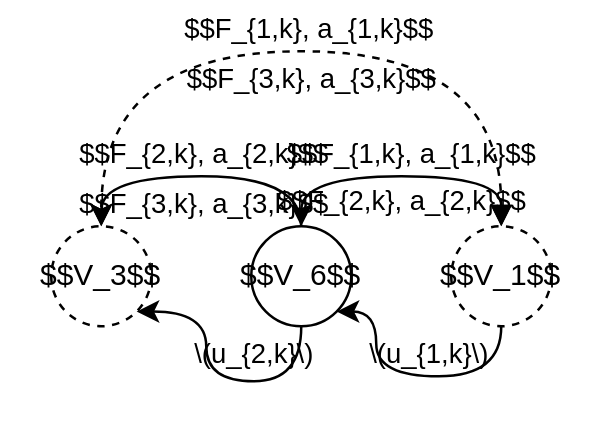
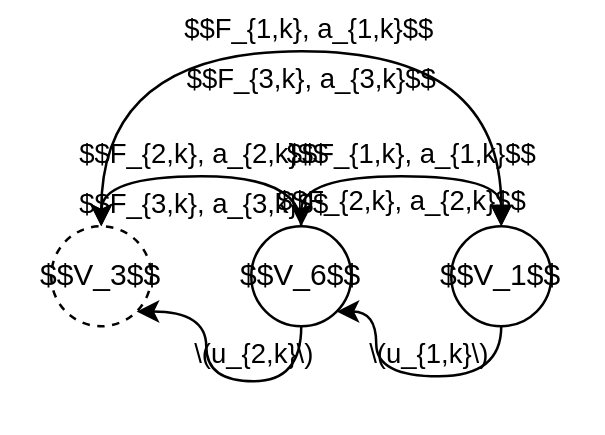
edge "$$V_3$$" -- "$$V_1$$": style dashed -> solid
node "$$V_1$$": style dashed -> solid
